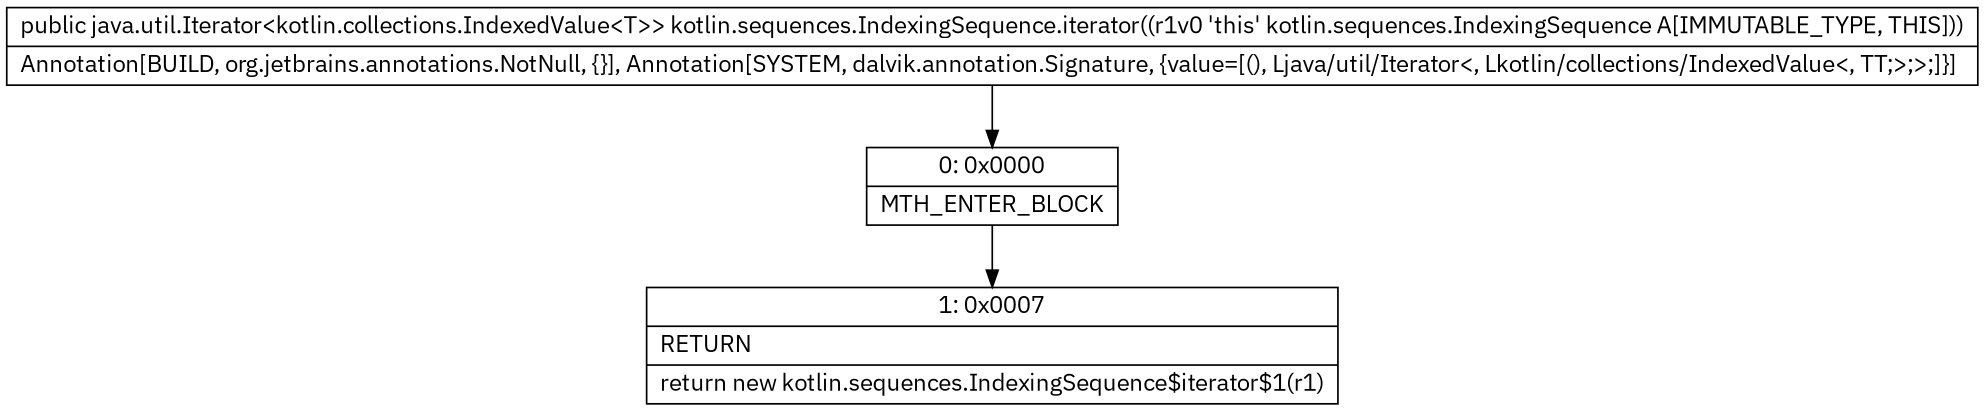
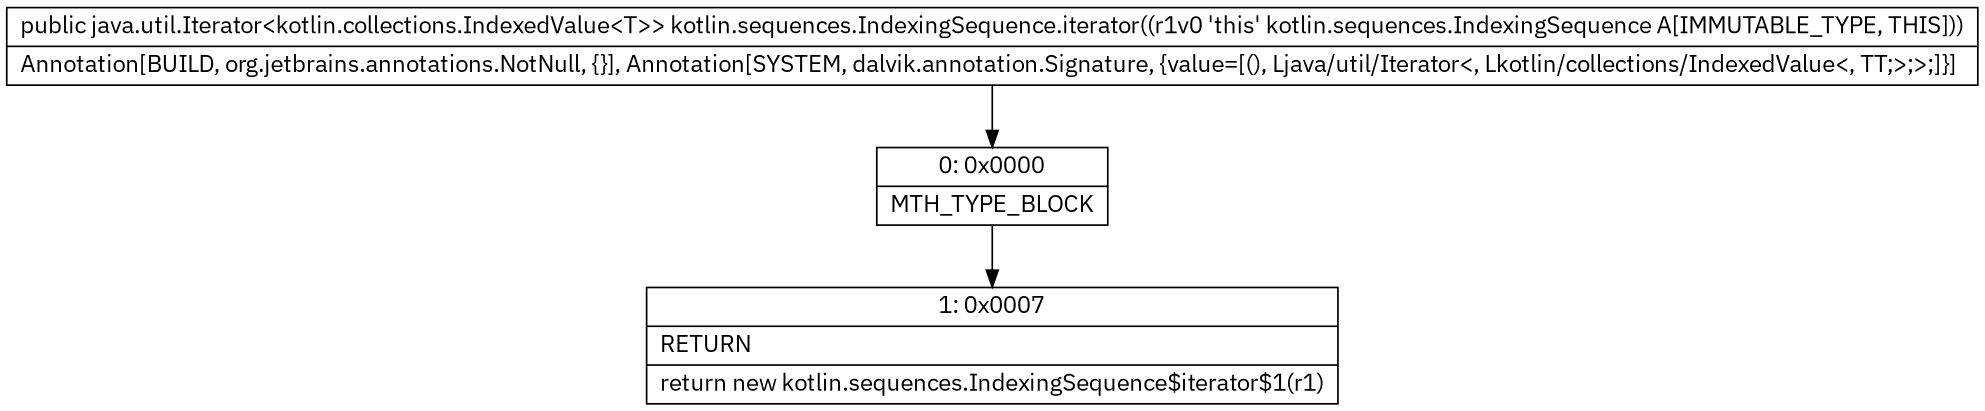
node "0: 0x0000": text "MTH_ENTER_BLOCK" -> "MTH_TYPE_BLOCK"
